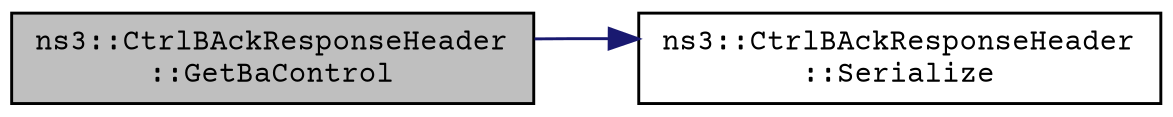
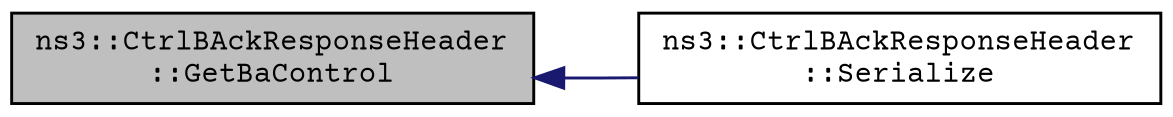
edge "ns3::CtrlBAckResponseHeader ::GetBaControl" -> "ns3::CtrlBAckResponseHeader ::Serialize": reversed
